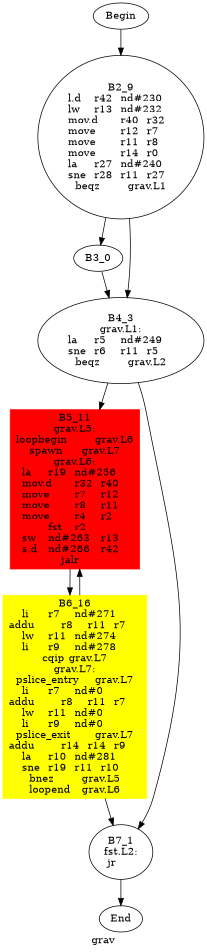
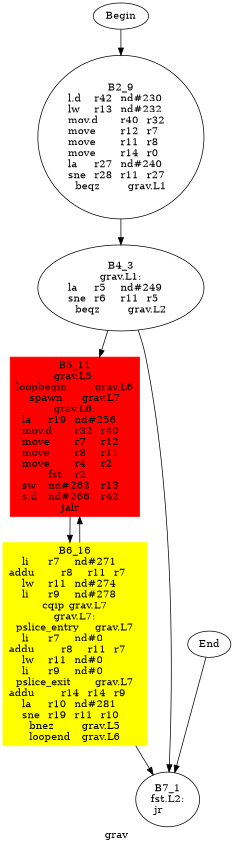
node "B3_0": removed
edge "B7_1 fst.L2: jr" -> "End": reversed
